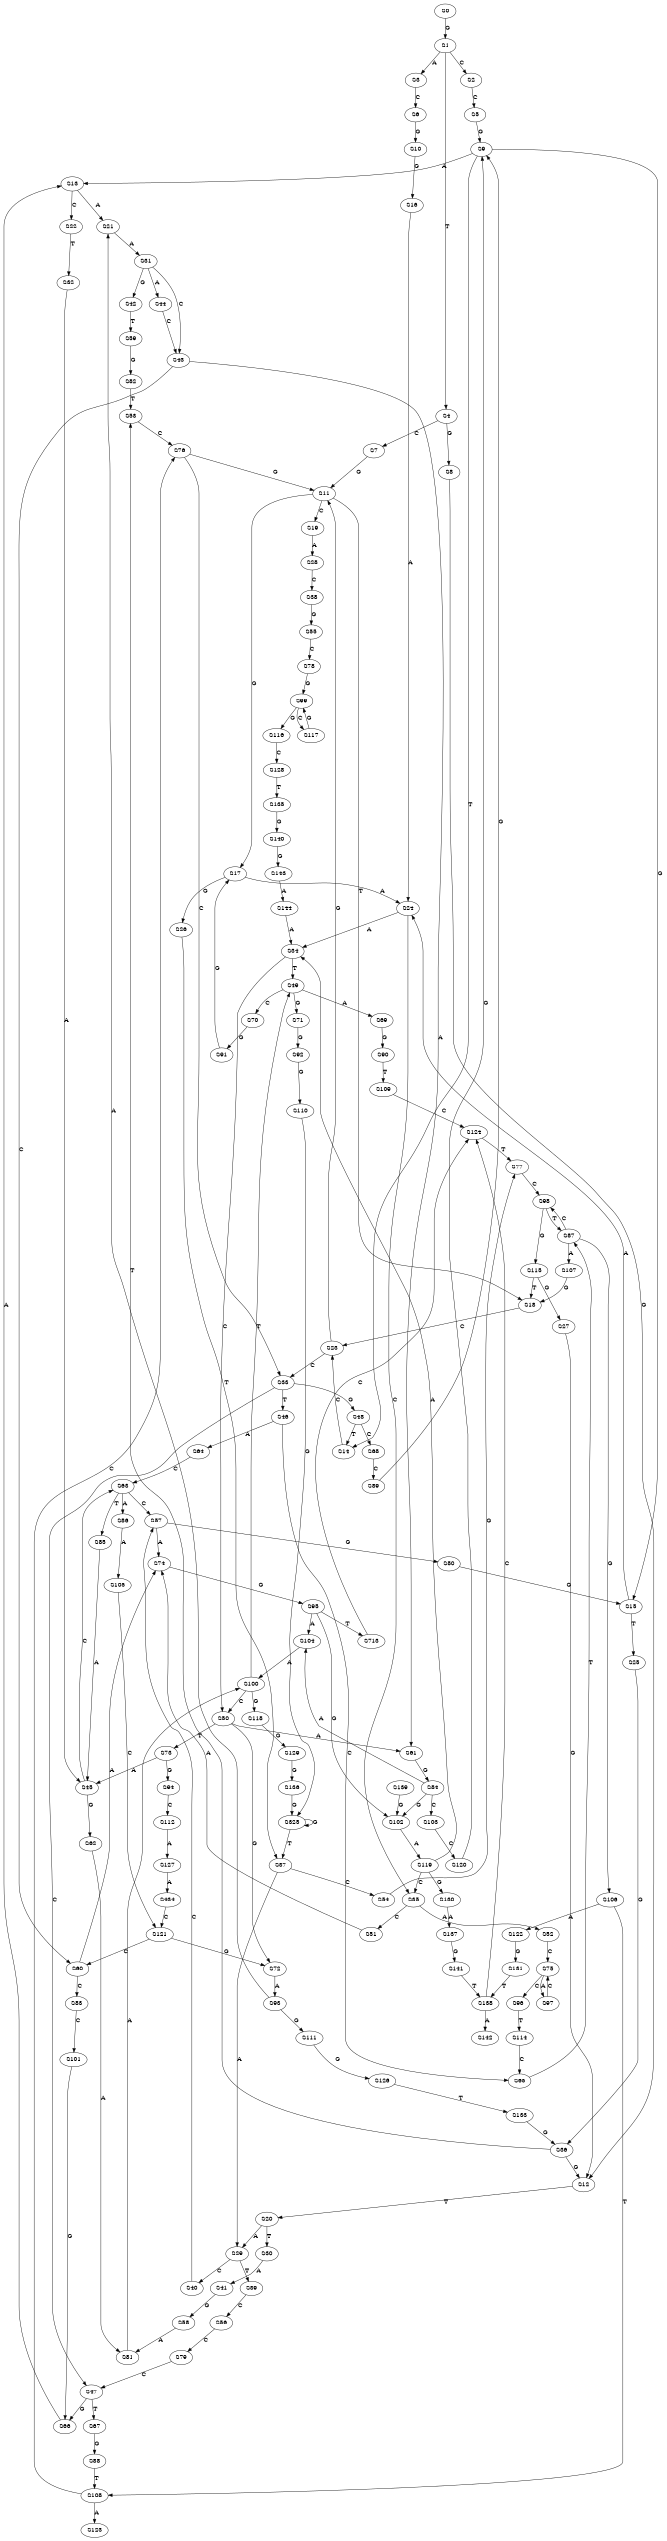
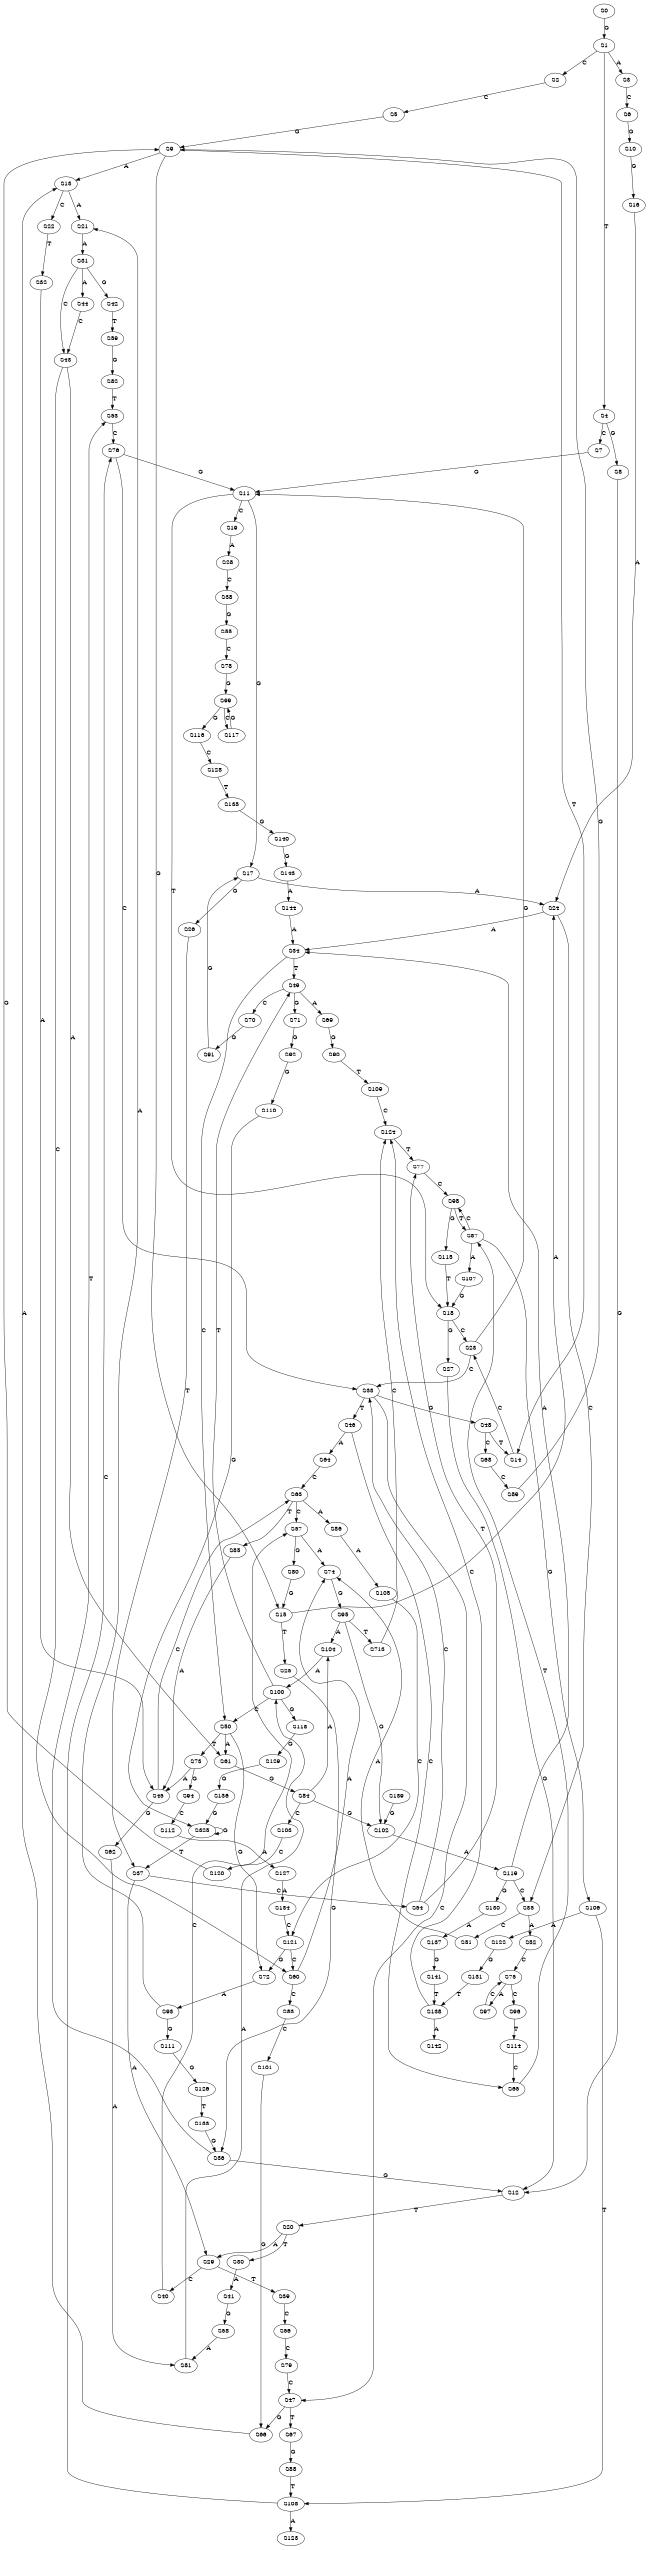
edge "S115" -> "S27": now "S18" -> "S27"
edge "S54" -> "S77": label "G" -> "T"
edge "S54" -> "S33": added, label "C"
node "S434": label "S434" -> "S134"
